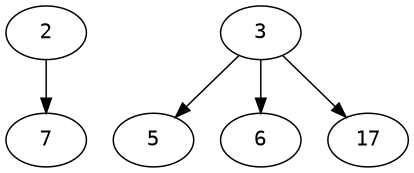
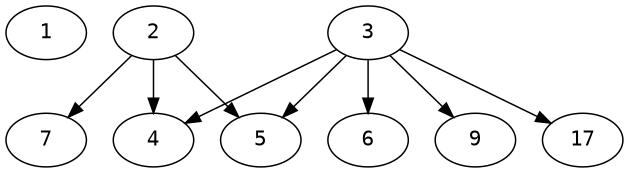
node "1": added
edge "2" -> "5": added
node "4": added
node "9": added
